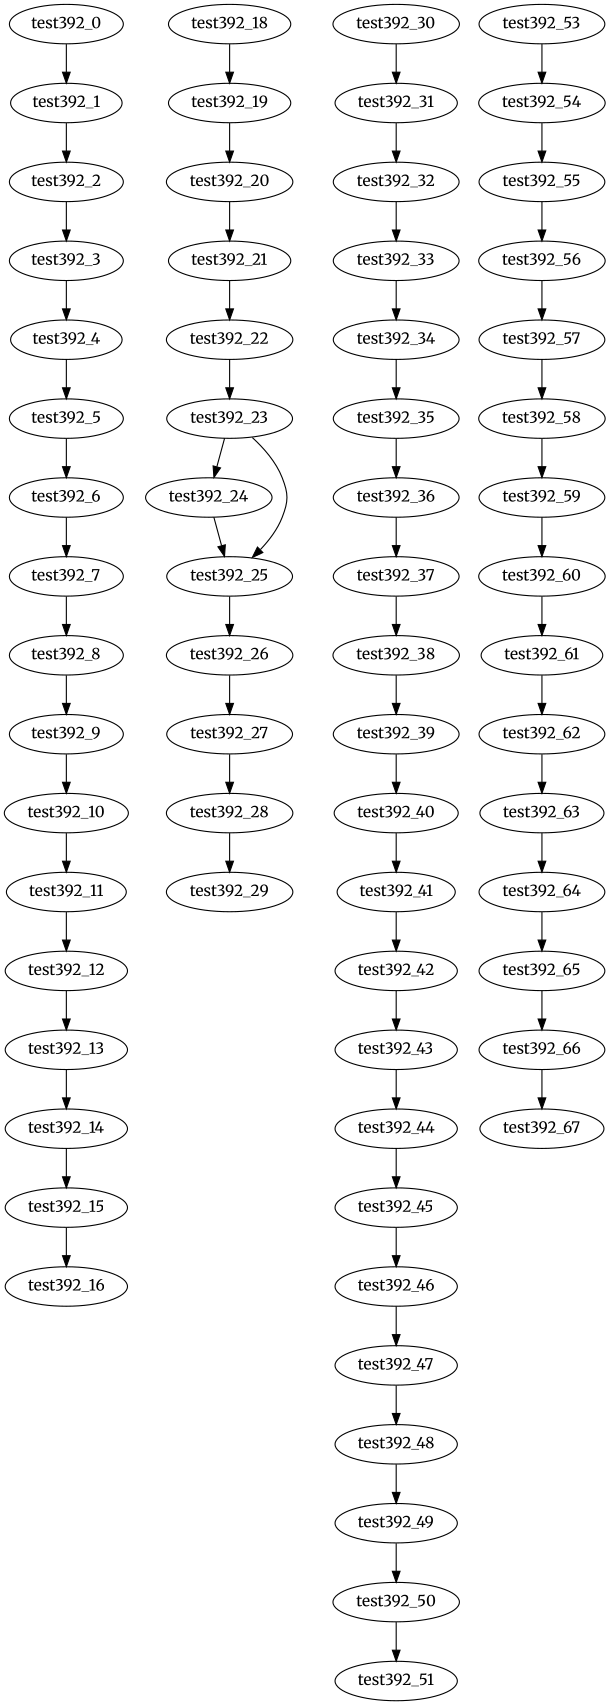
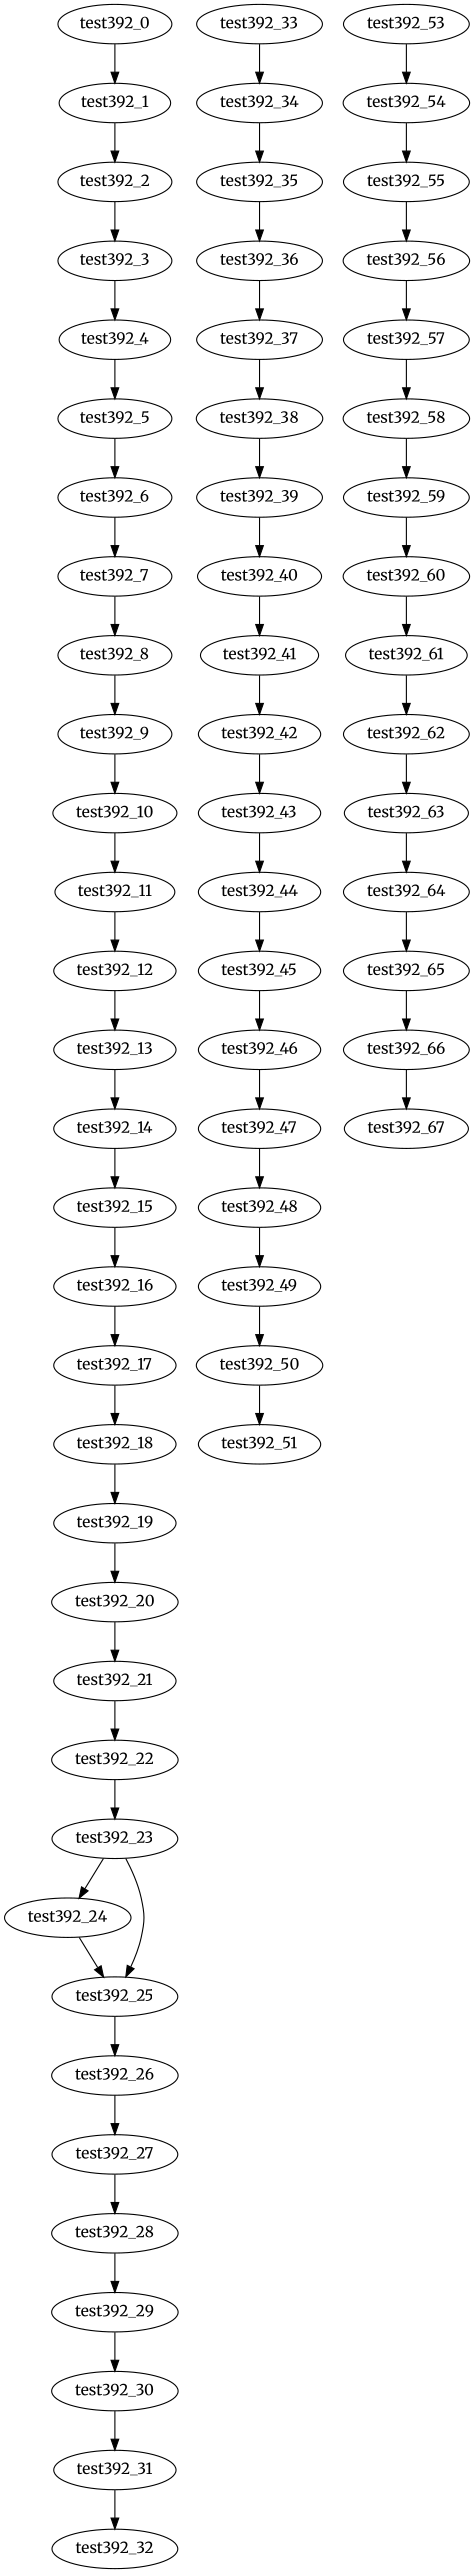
edge "test392_32" -> "test392_33": removed
node "test392_17": added
edge "test392_29" -> "test392_30": added
